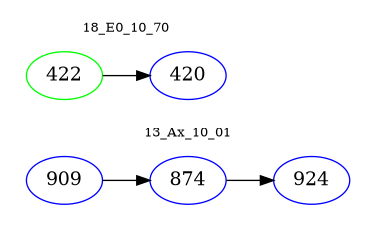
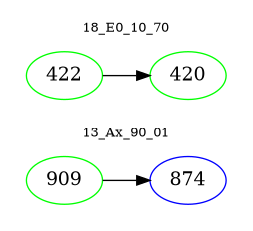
node "420": color blue -> green
cluster "13_Ax_10_01": label "13_Ax_10_01" -> "13_Ax_90_01"
node "909": color blue -> green
node "924": removed
